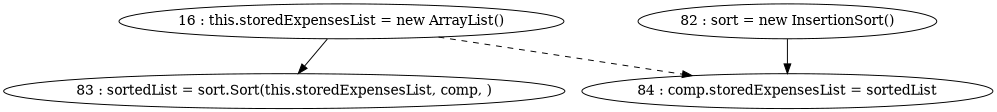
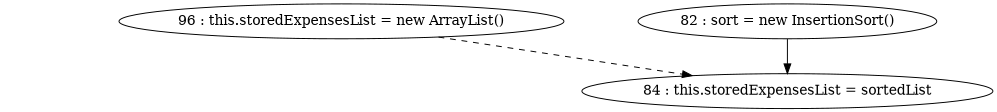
node "16 : this.storedExpensesList = new ArrayList()": label "16 : this.storedExpensesList = new ArrayList()" -> "96 : this.storedExpensesList = new ArrayList()"
node "83 : sortedList = sort.Sort(this.storedExpensesList, comp, )": removed
node "84 : comp.storedExpensesList = sortedList": label "84 : comp.storedExpensesList = sortedList" -> "84 : this.storedExpensesList = sortedList"
